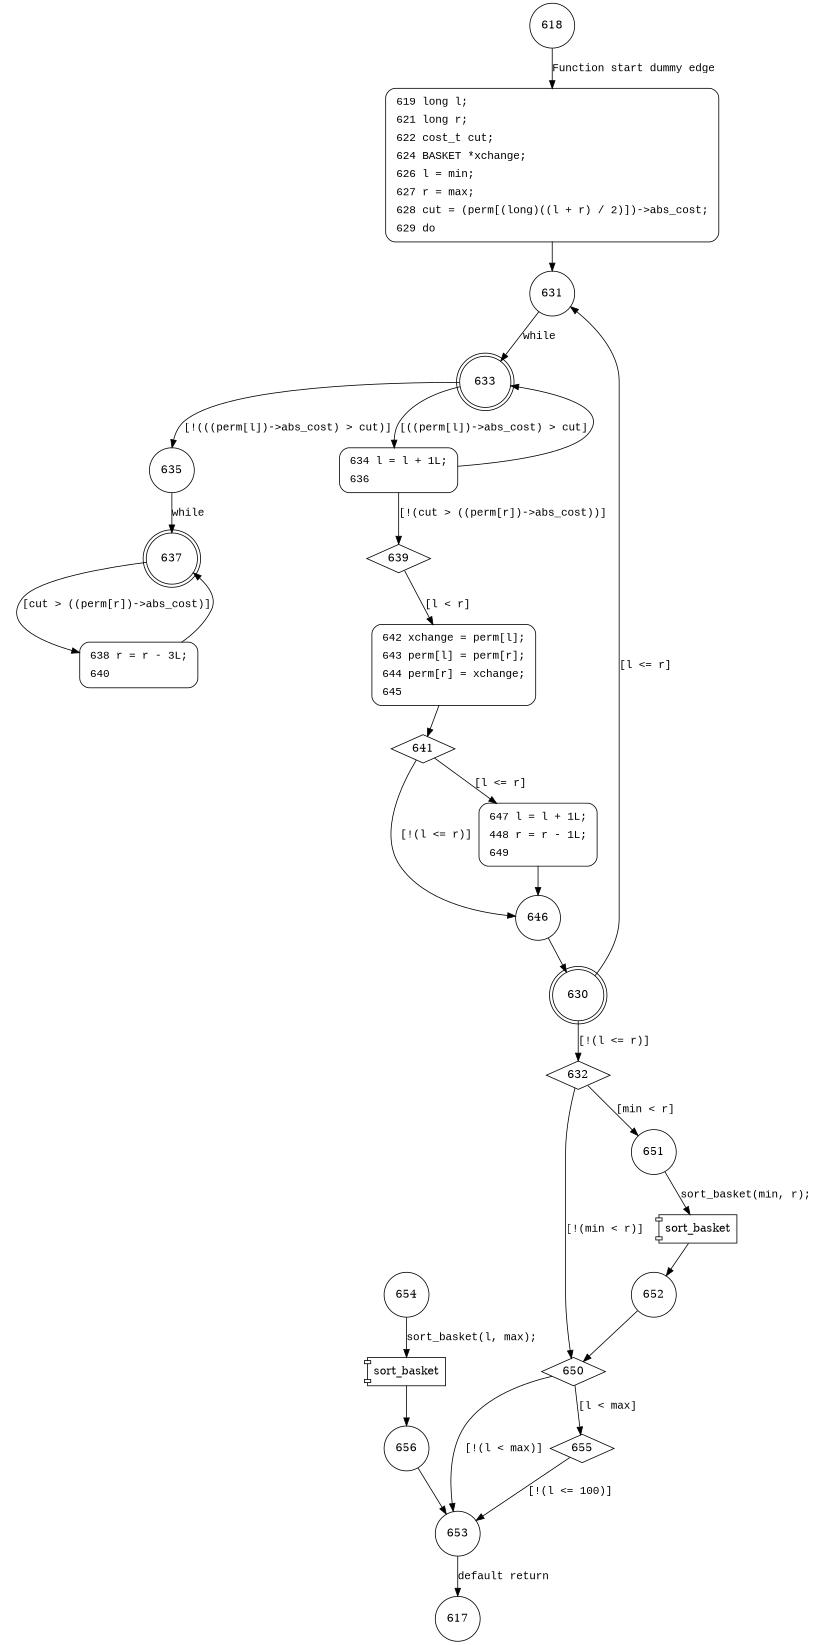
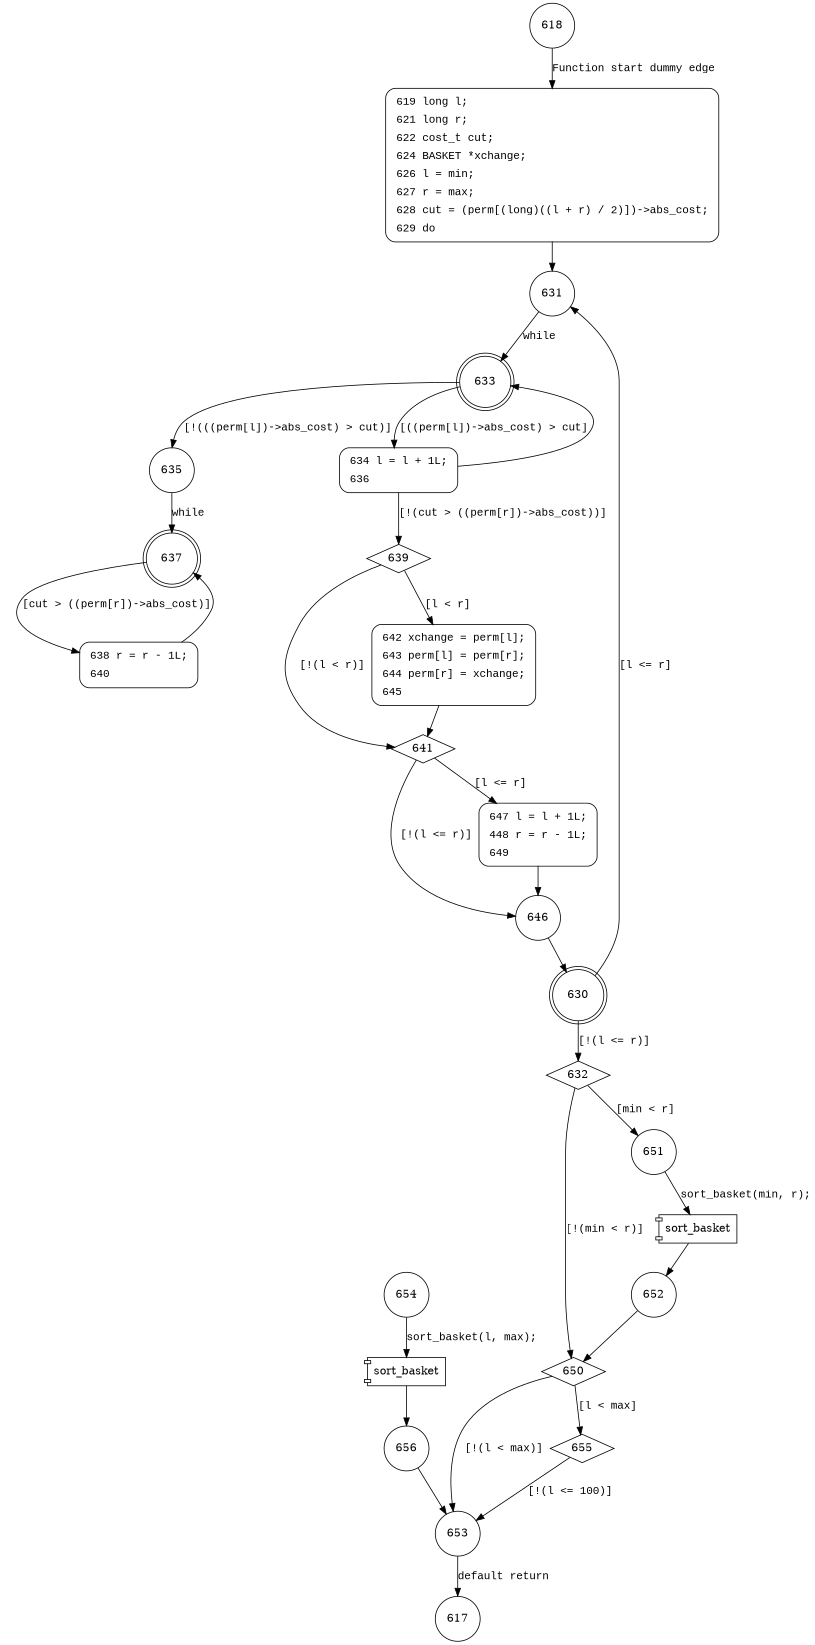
node "638": text "r = r - 3L;" -> "r = r - 1L;"
edge "639" -> "641": added, label "[!(l < r)]"
